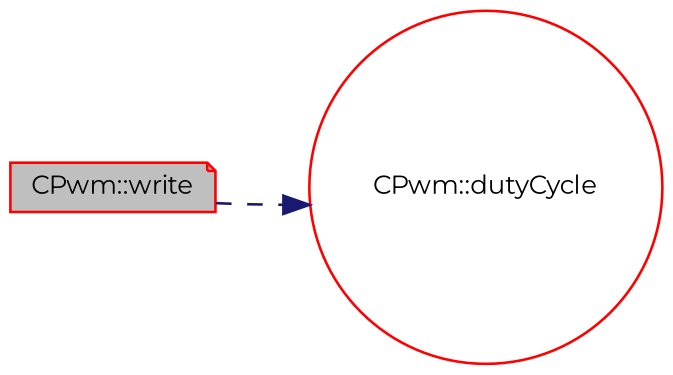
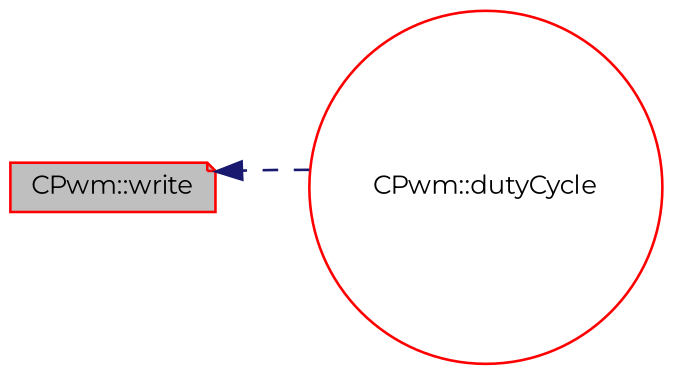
edge "CPwm::write" -> "CPwm::dutyCycle": reversed
